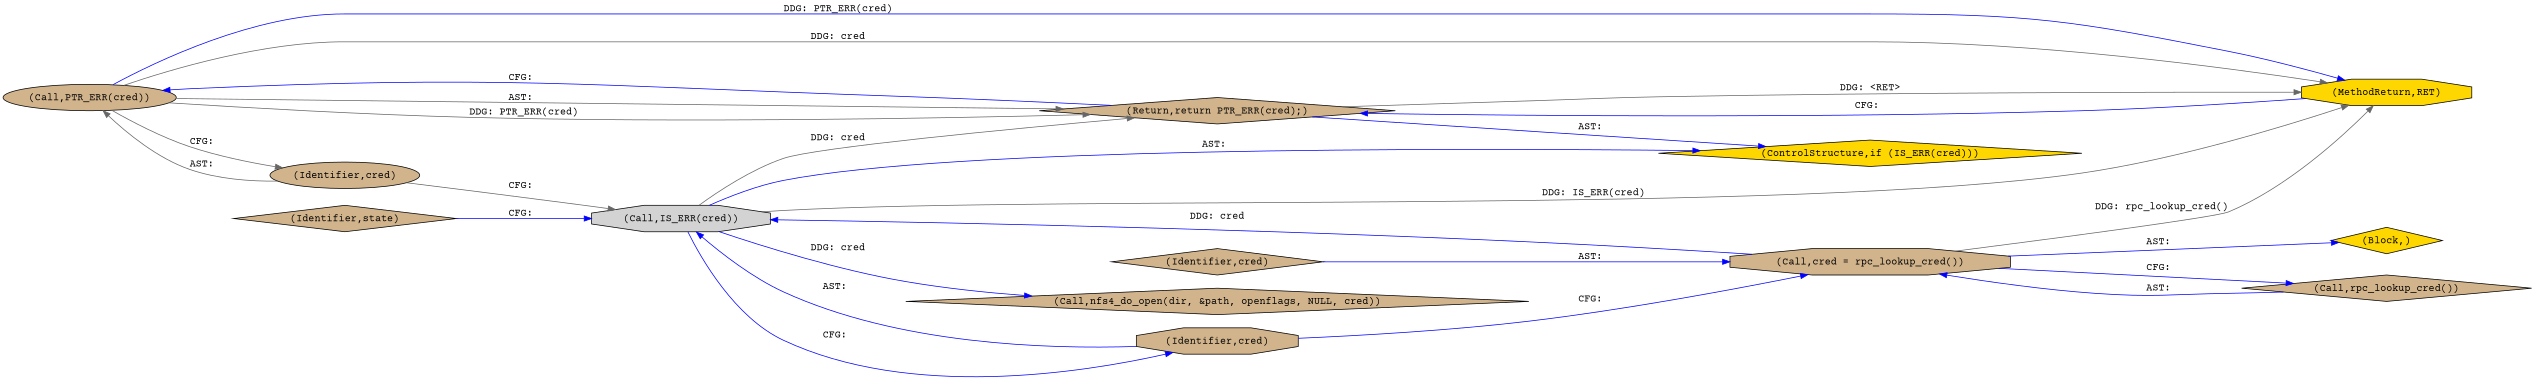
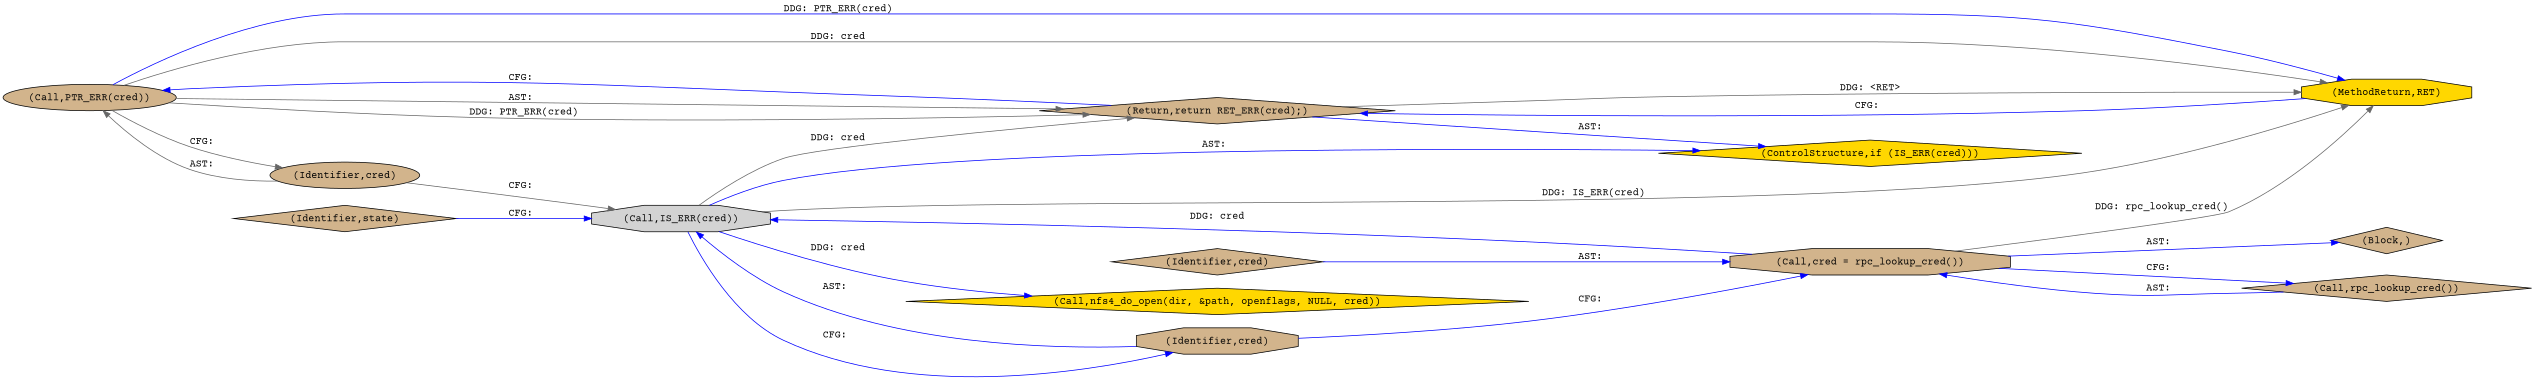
node "(Return,return PTR_ERR(cred);)": label "(Return,return PTR_ERR(cred);)" -> "(Return,return RET_ERR(cred);)"
node "(Block,)": fillcolor gold -> tan
node "(Call,nfs4_do_open(dir, &path, openflags, NULL, cred))": fillcolor tan -> gold
